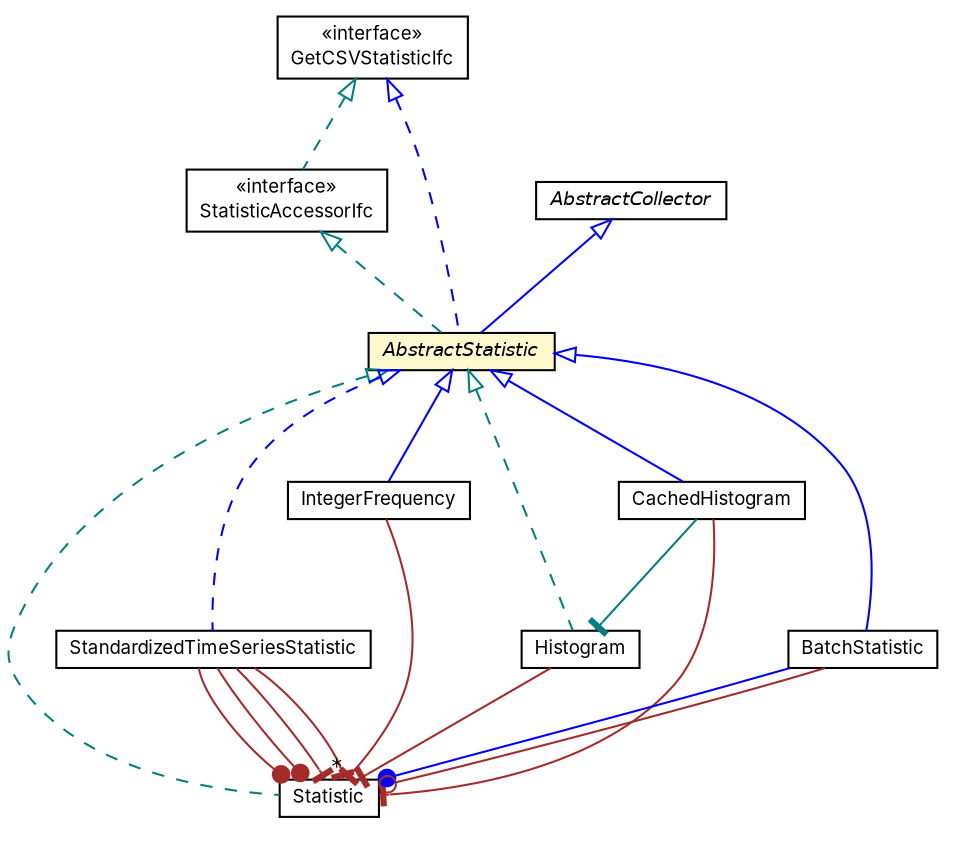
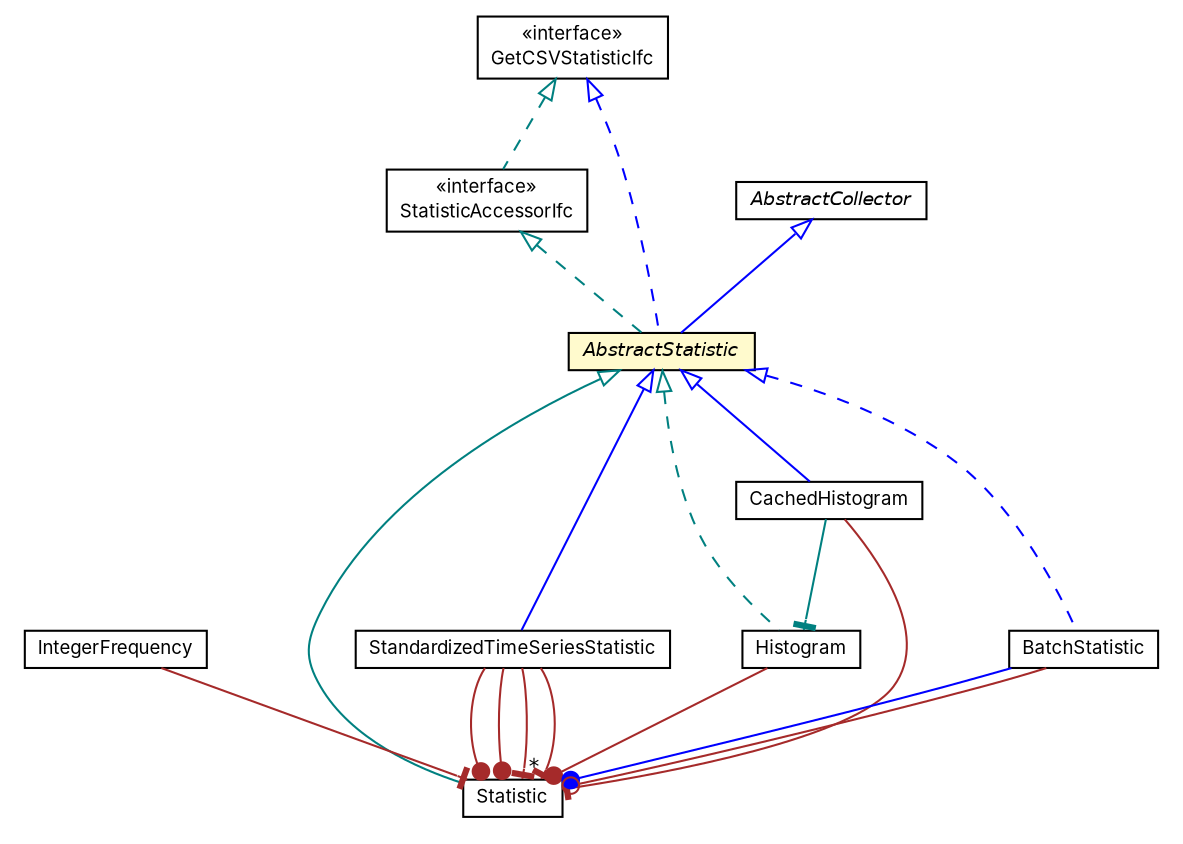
edge "BatchStatistic" -> "AbstractStatistic": style solid -> dashed
edge "IntegerFrequency" -> "AbstractStatistic": removed
edge "StandardizedTimeSeriesStatistic" -> "AbstractStatistic": style dashed -> solid
edge "Statistic" -> "AbstractStatistic": style dashed -> solid
edge "Histogram" -> "Statistic": arrowhead tee -> dot
